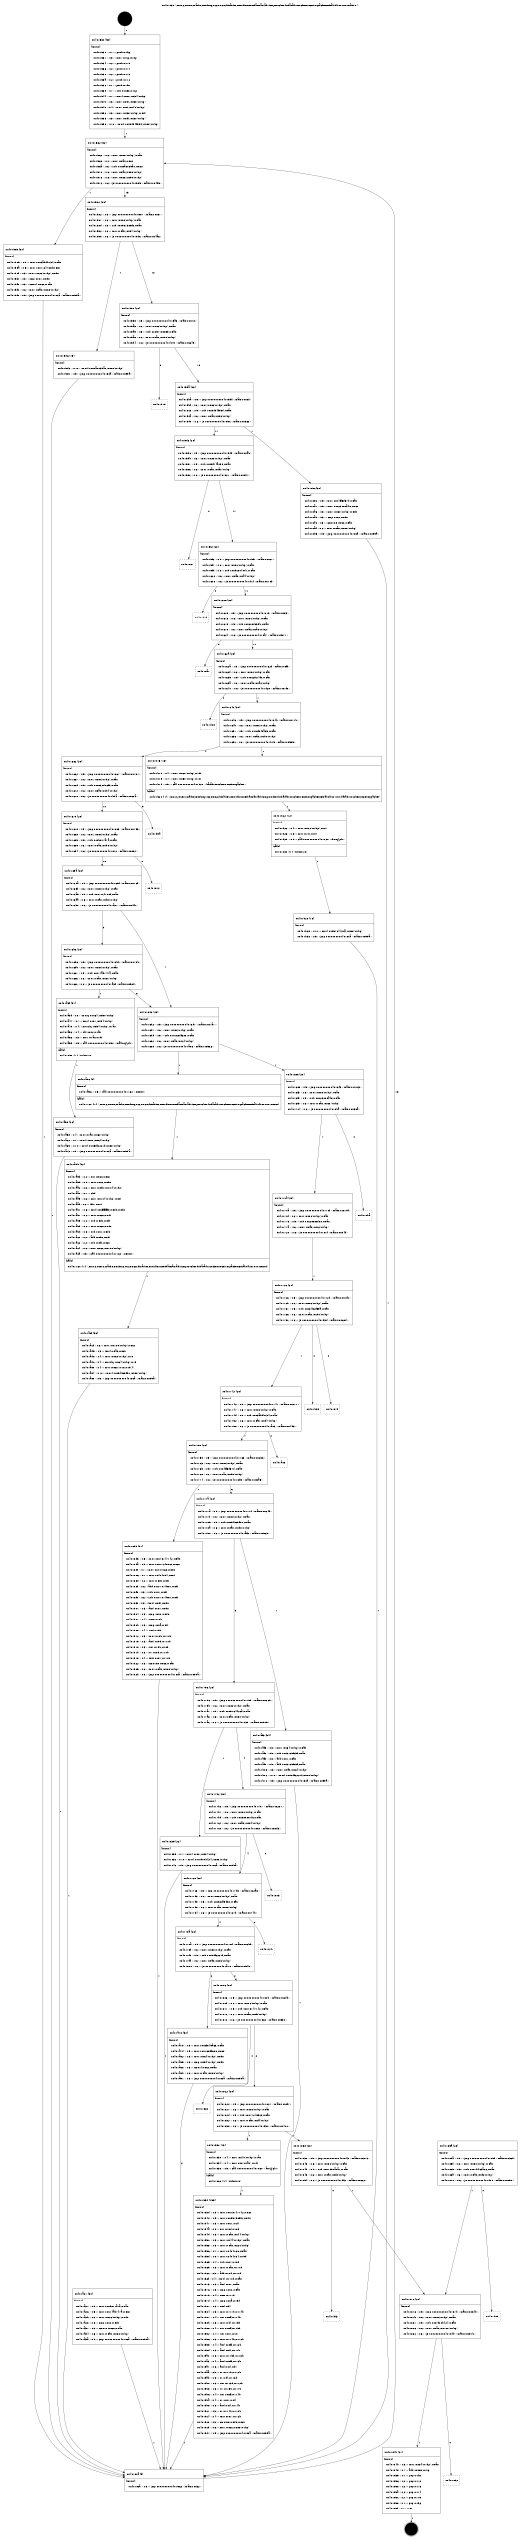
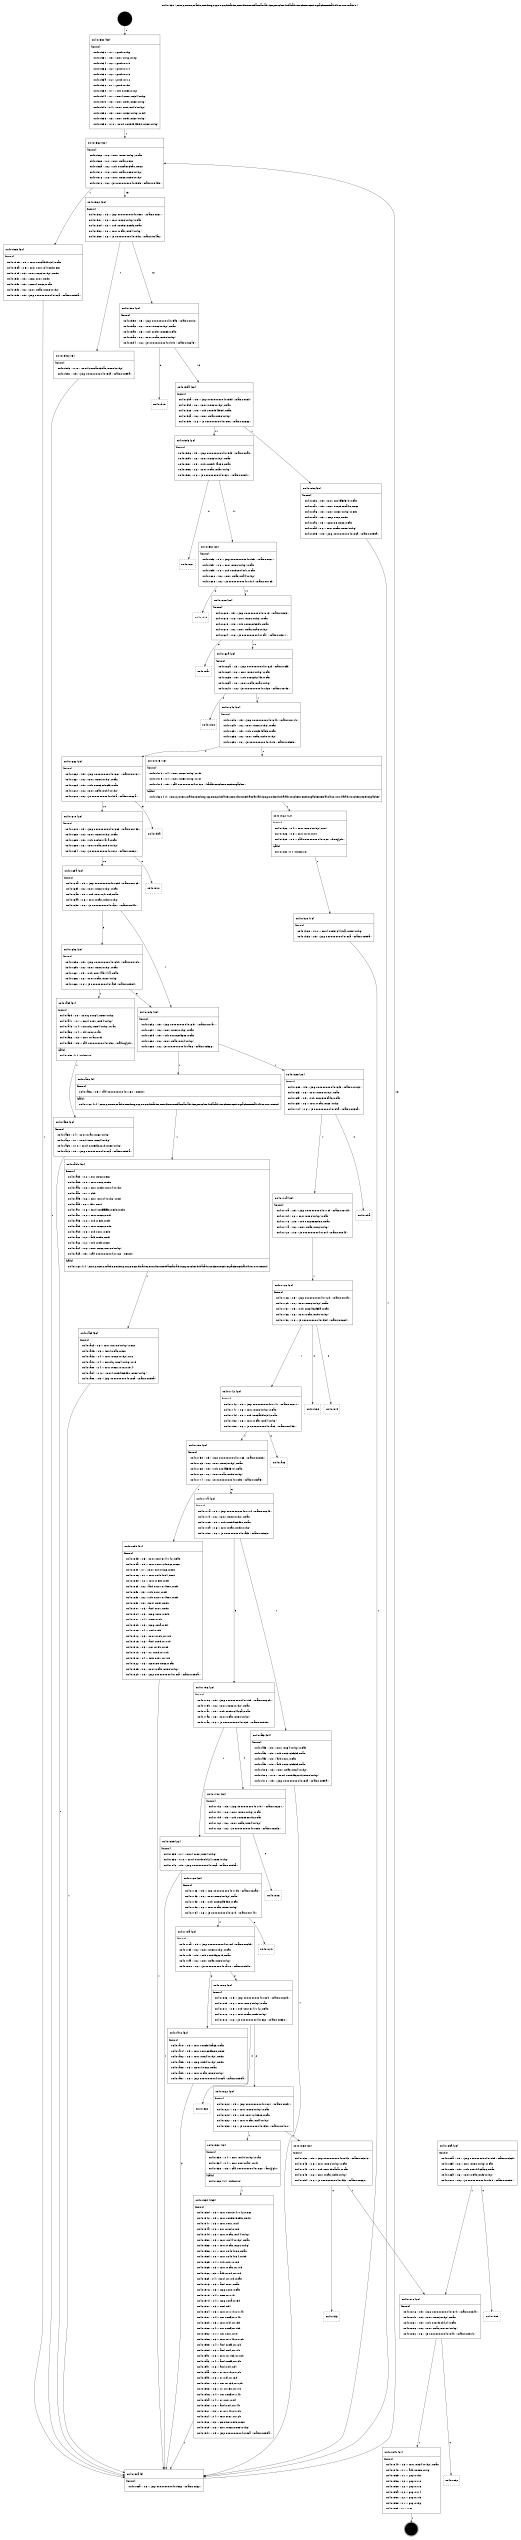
edge "0x4017b2 [28]" -> "0x4017ce [28]": removed, label "4"
node "0x401a21 [30]": removed
